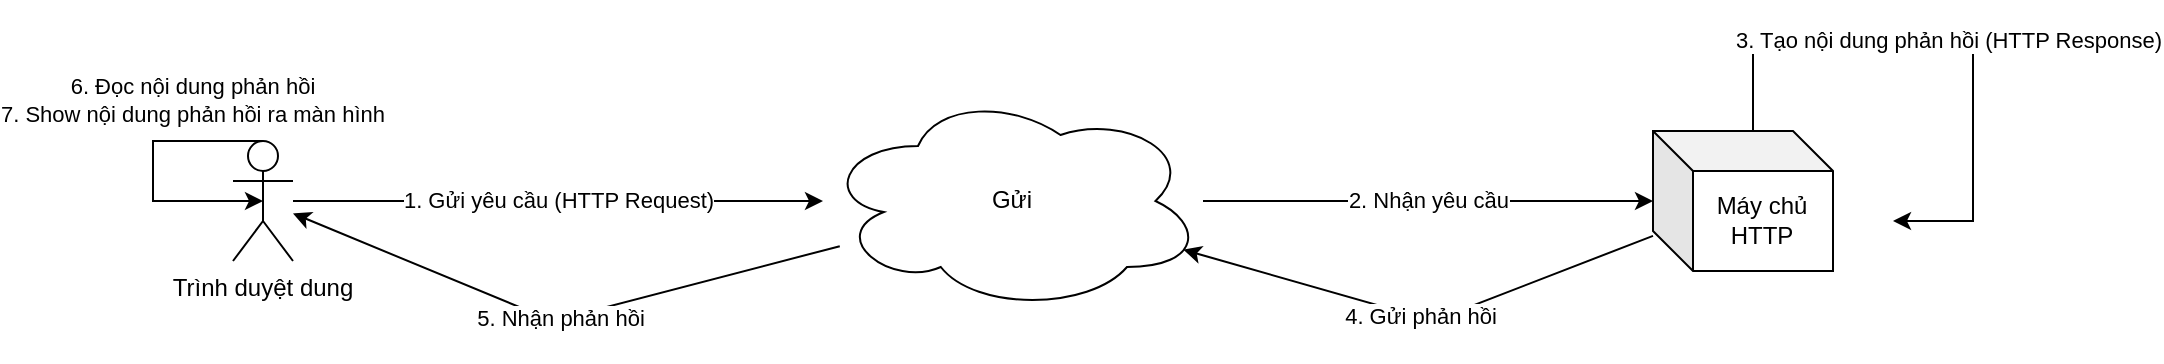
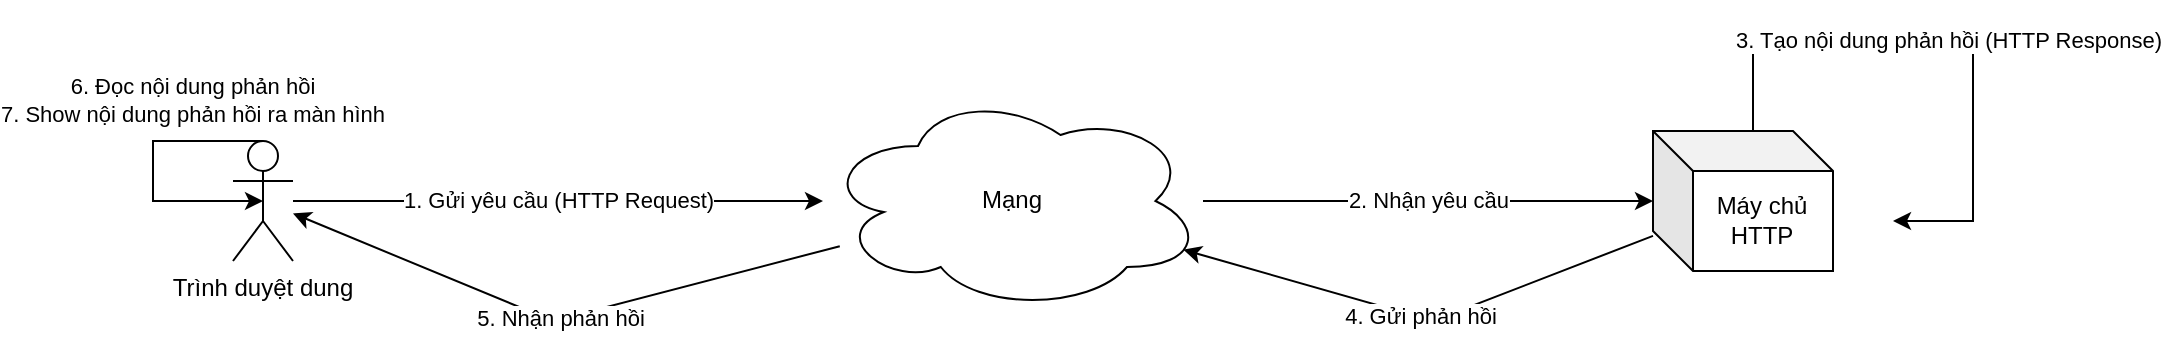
node "Gửi": label "Gửi" -> "Mạng"
